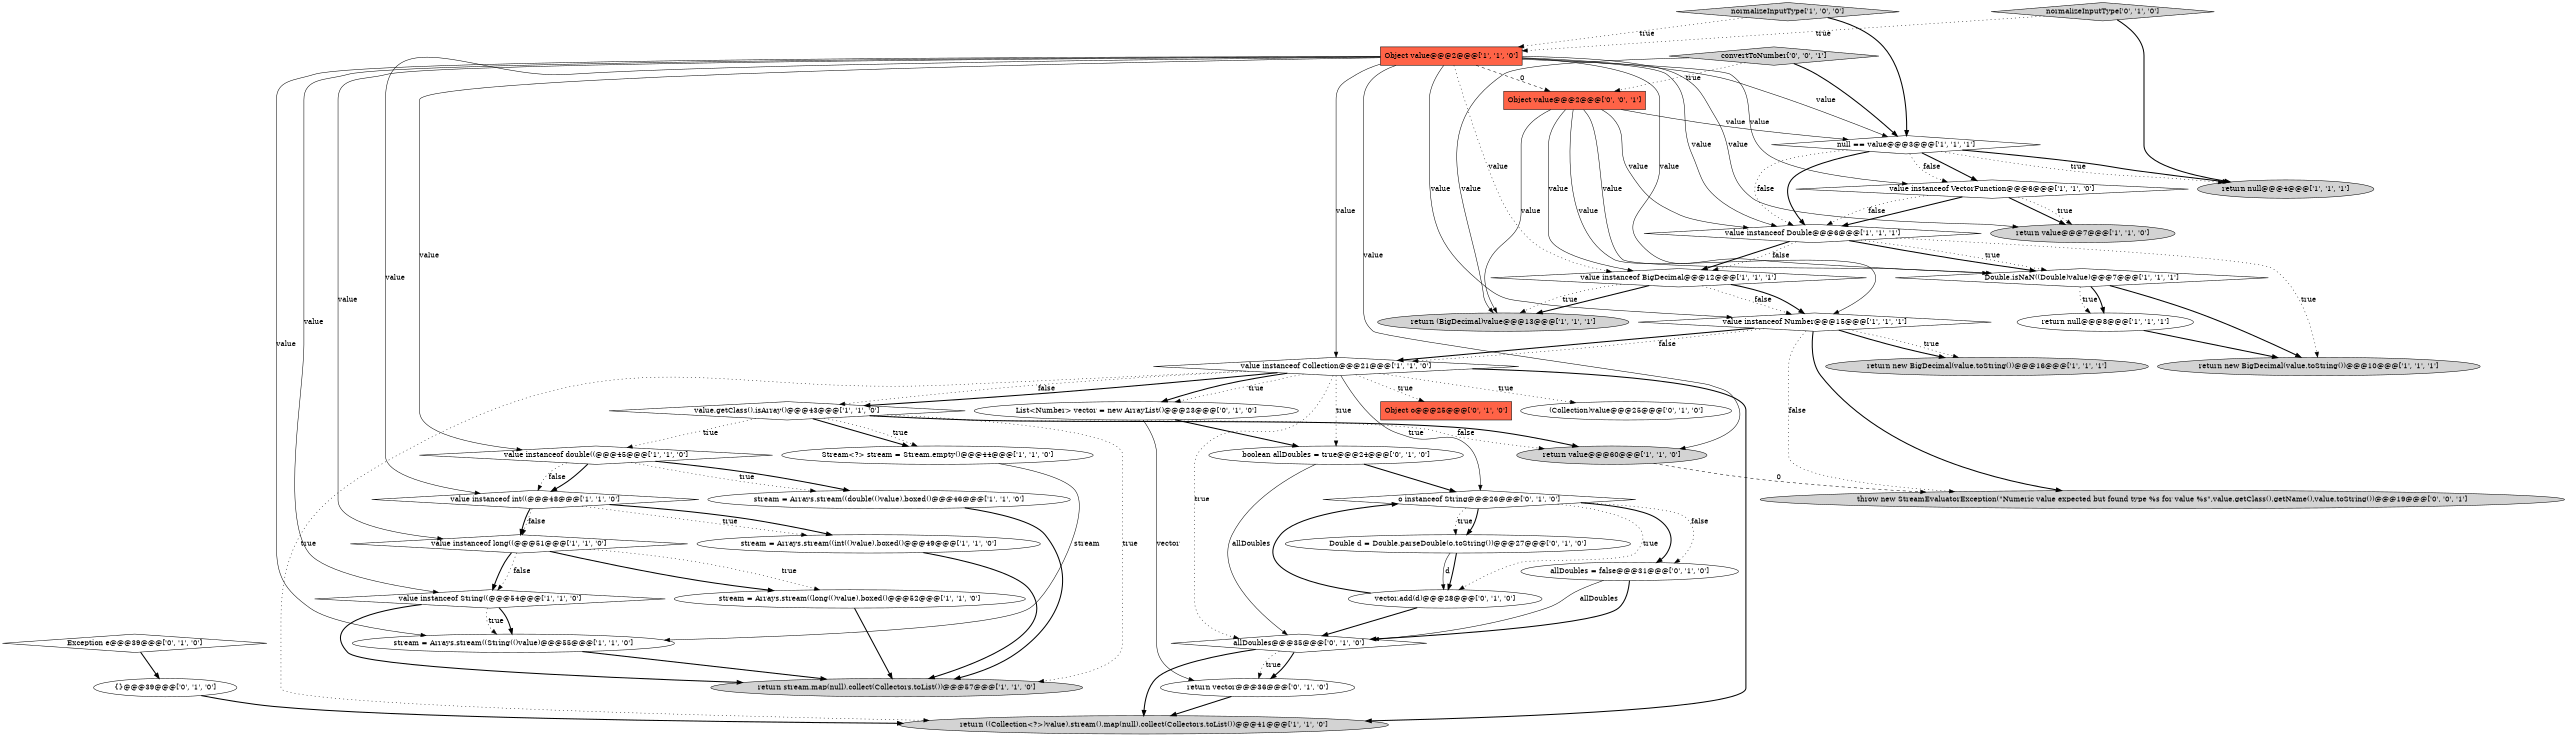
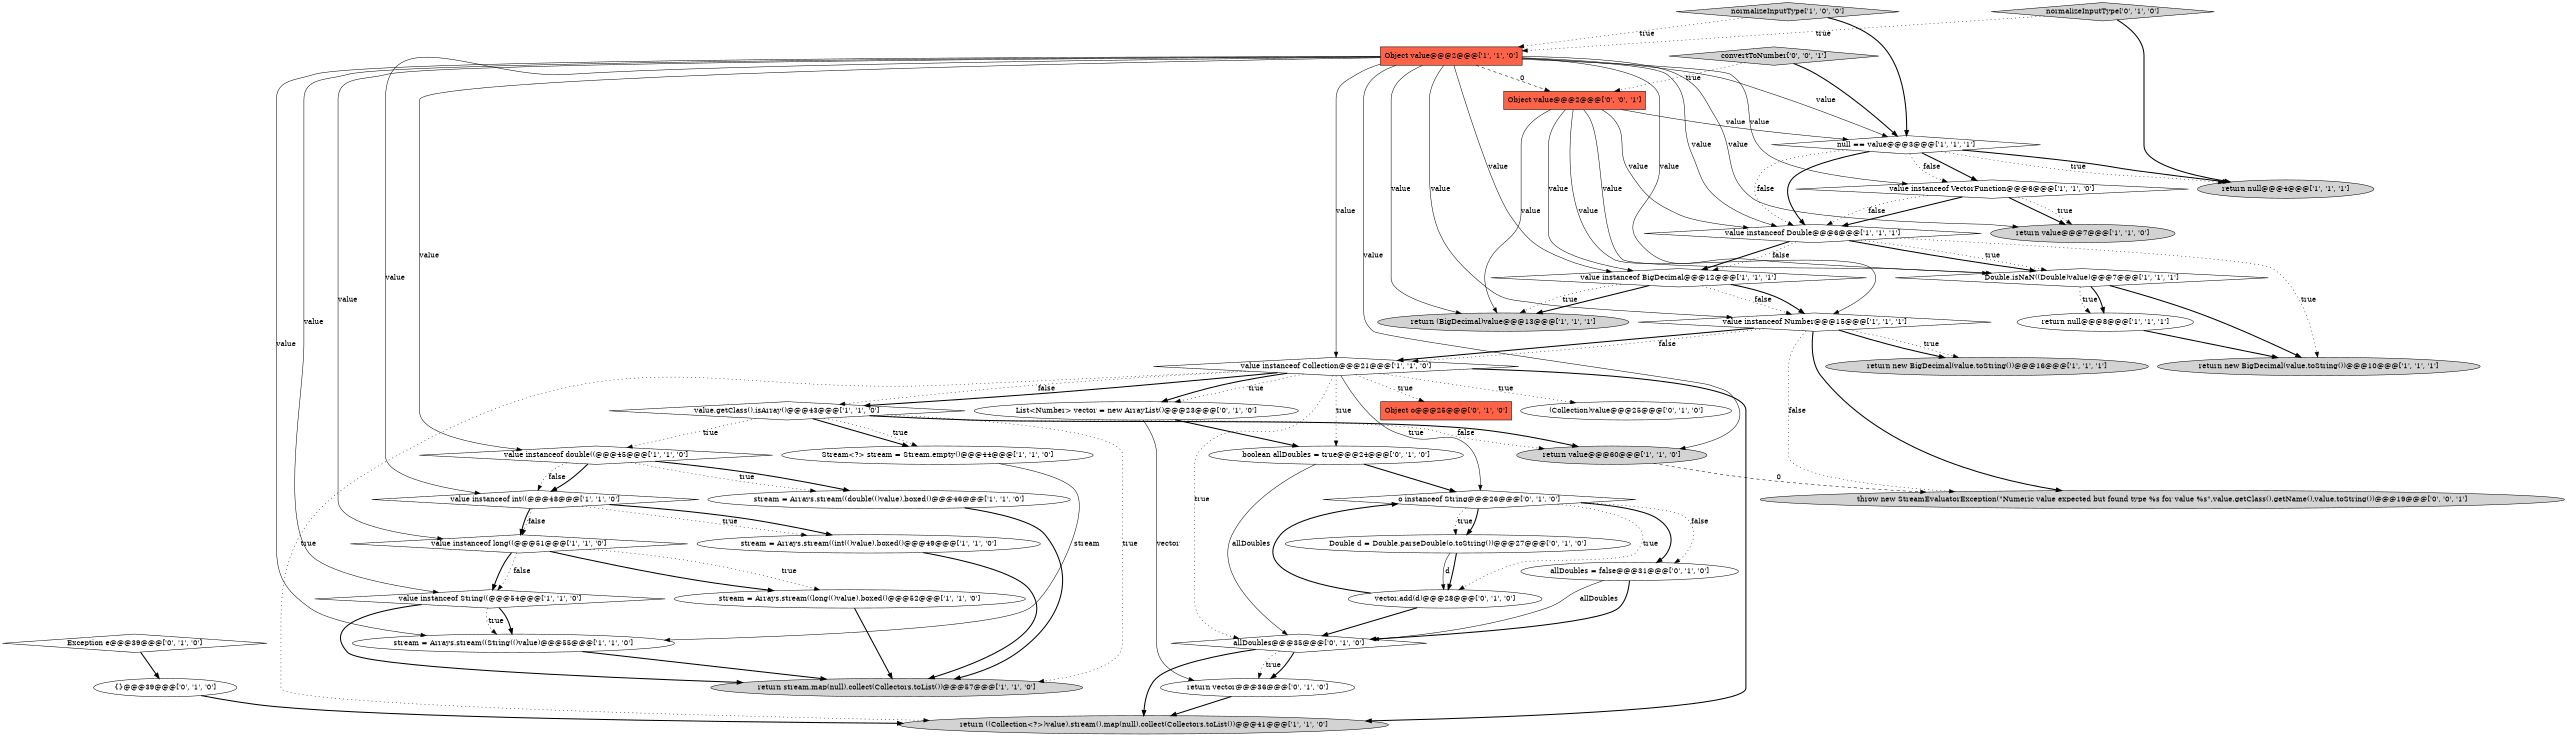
edge "convertToNumber['0', '0', '1']" -> "return (BigDecimal)value@@@13@@@['1', '1', '1']": now "Object value@@@2@@@['1', '1', '0']" -> "return (BigDecimal)value@@@13@@@['1', '1', '1']"
edge "Object value@@@2@@@['1', '1', '0']" -> "value instanceof BigDecimal@@@12@@@['1', '1', '1']": style dotted -> solid
